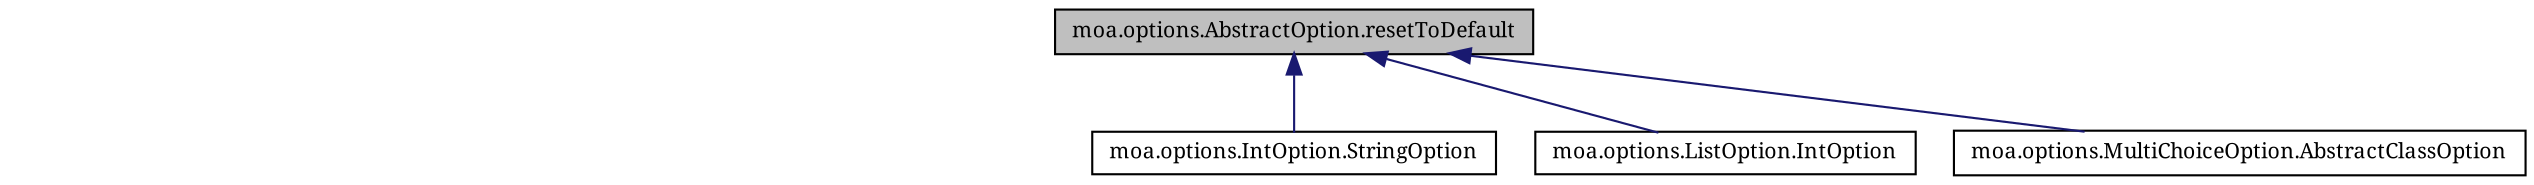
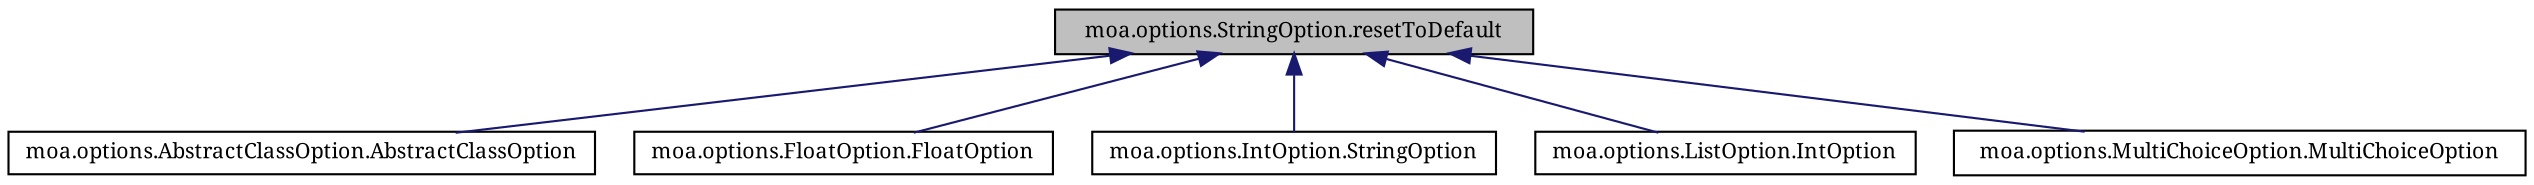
node "moa.options.AbstractOption.resetToDefault": label "moa.options.AbstractOption.resetToDefault" -> "moa.options.StringOption.resetToDefault"
node "moa.options.AbstractClassOption.AbstractClassOption": added
node "moa.options.FloatOption.FloatOption": added
node "moa.options.MultiChoiceOption.AbstractClassOption": label "moa.options.MultiChoiceOption.AbstractClassOption" -> "moa.options.MultiChoiceOption.MultiChoiceOption"
